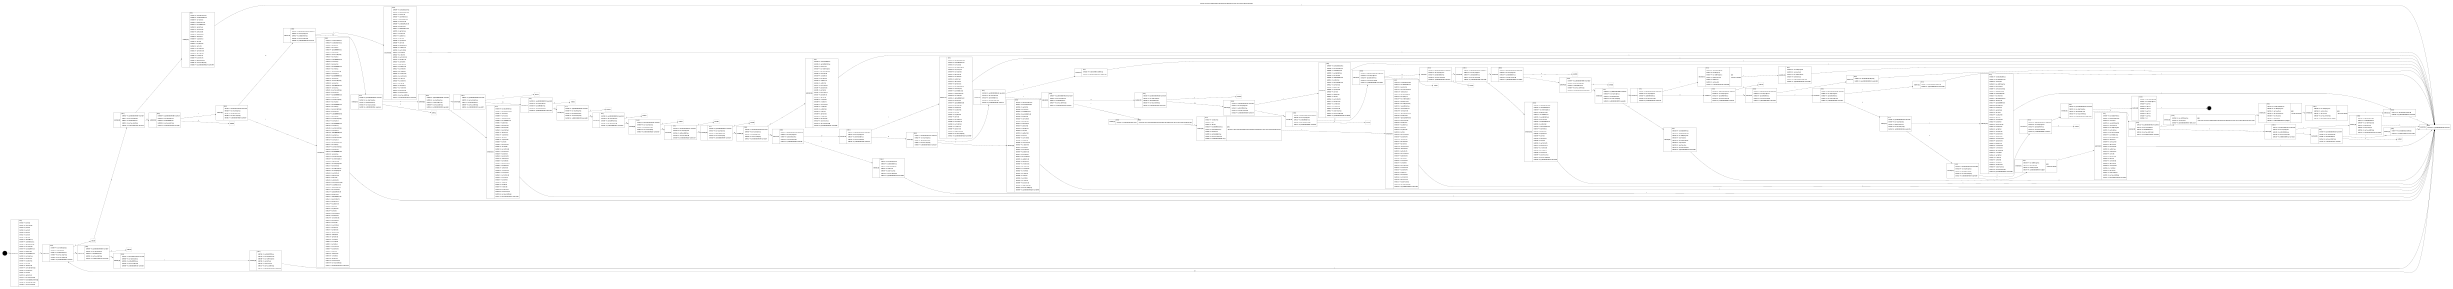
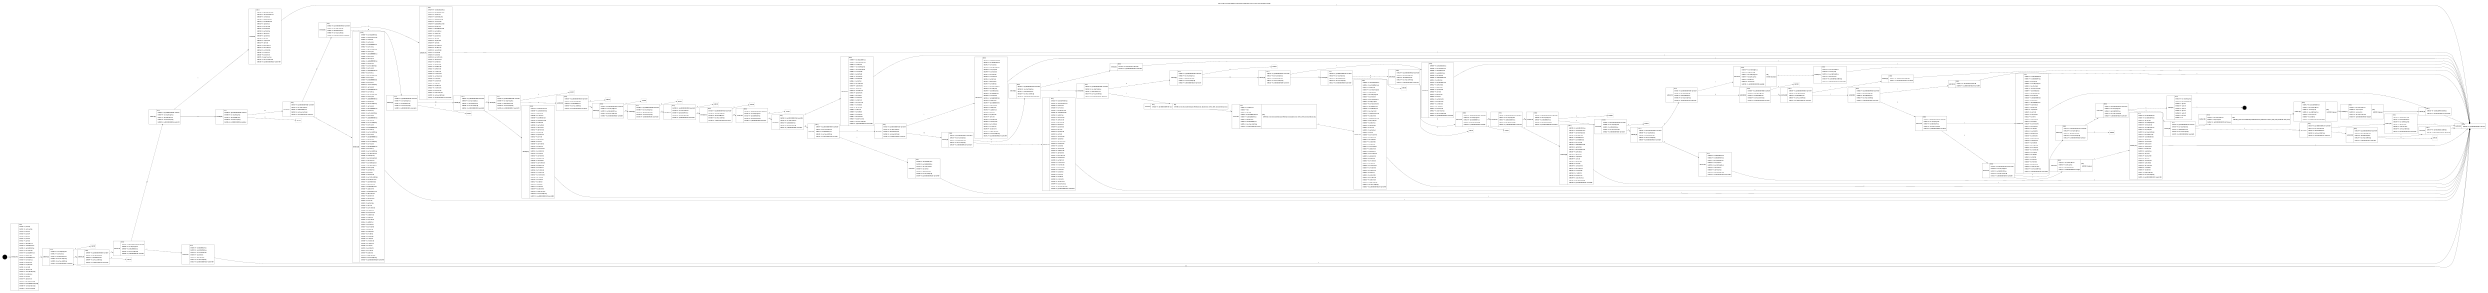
edge "0x402677" -> "0x40186c [28]": now "0x401850 [28]" -> "0x40186c [28]"
